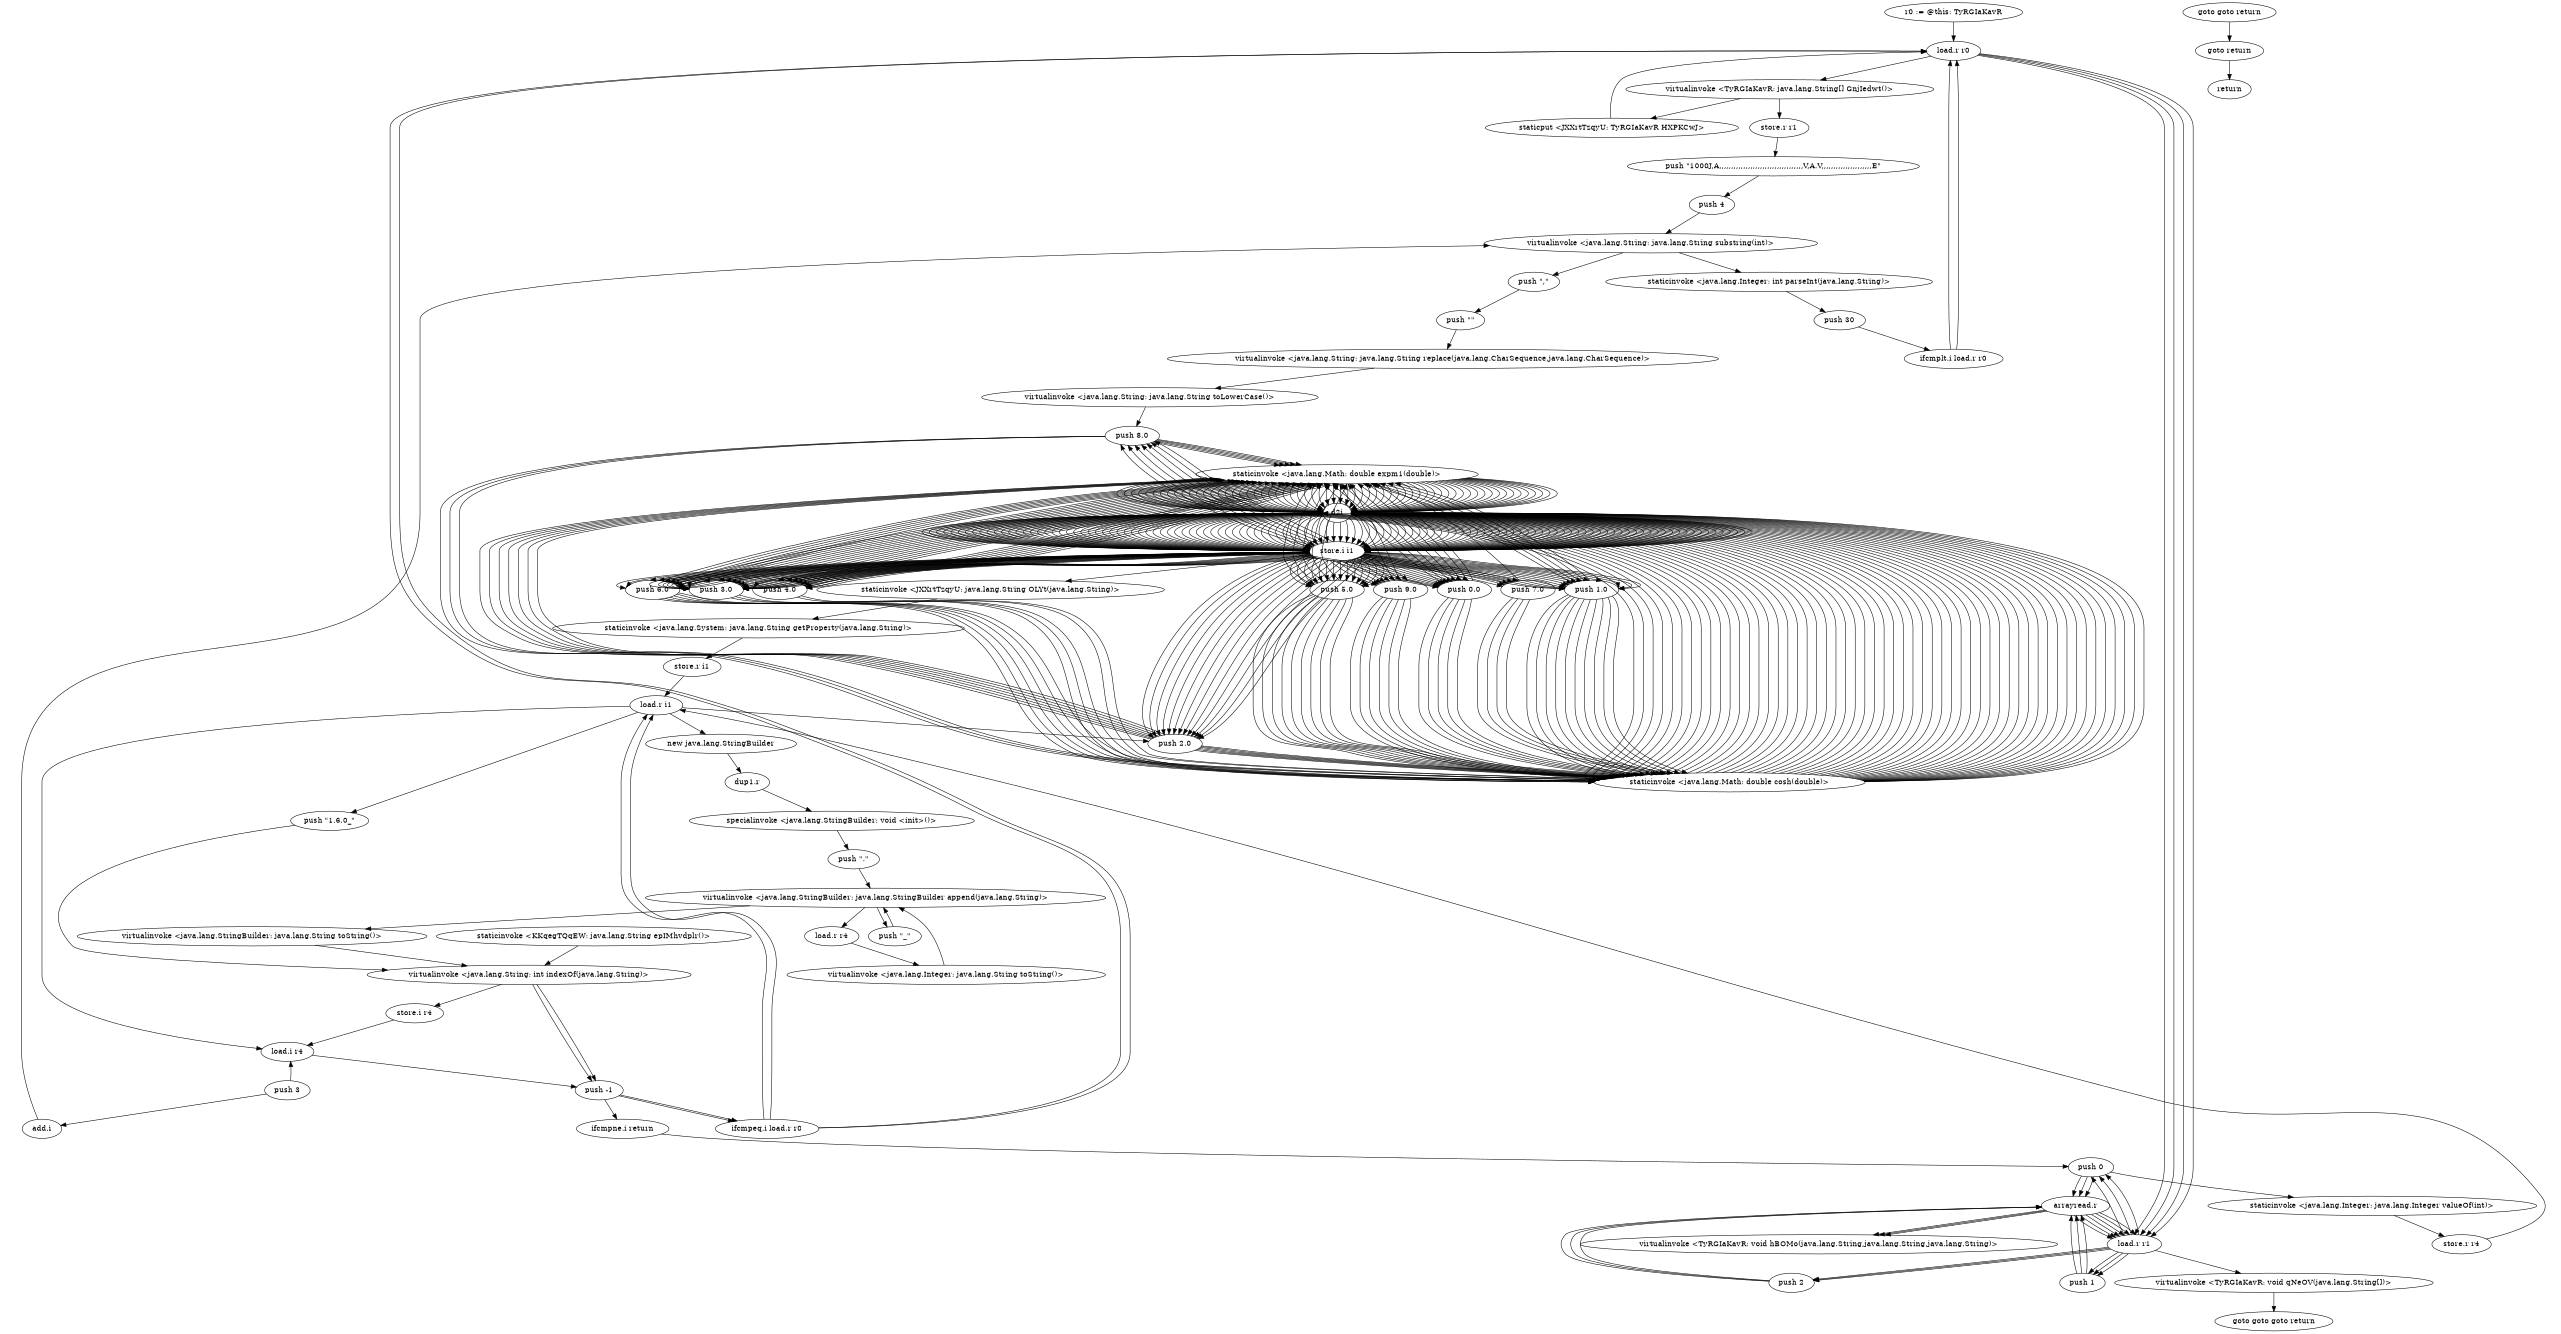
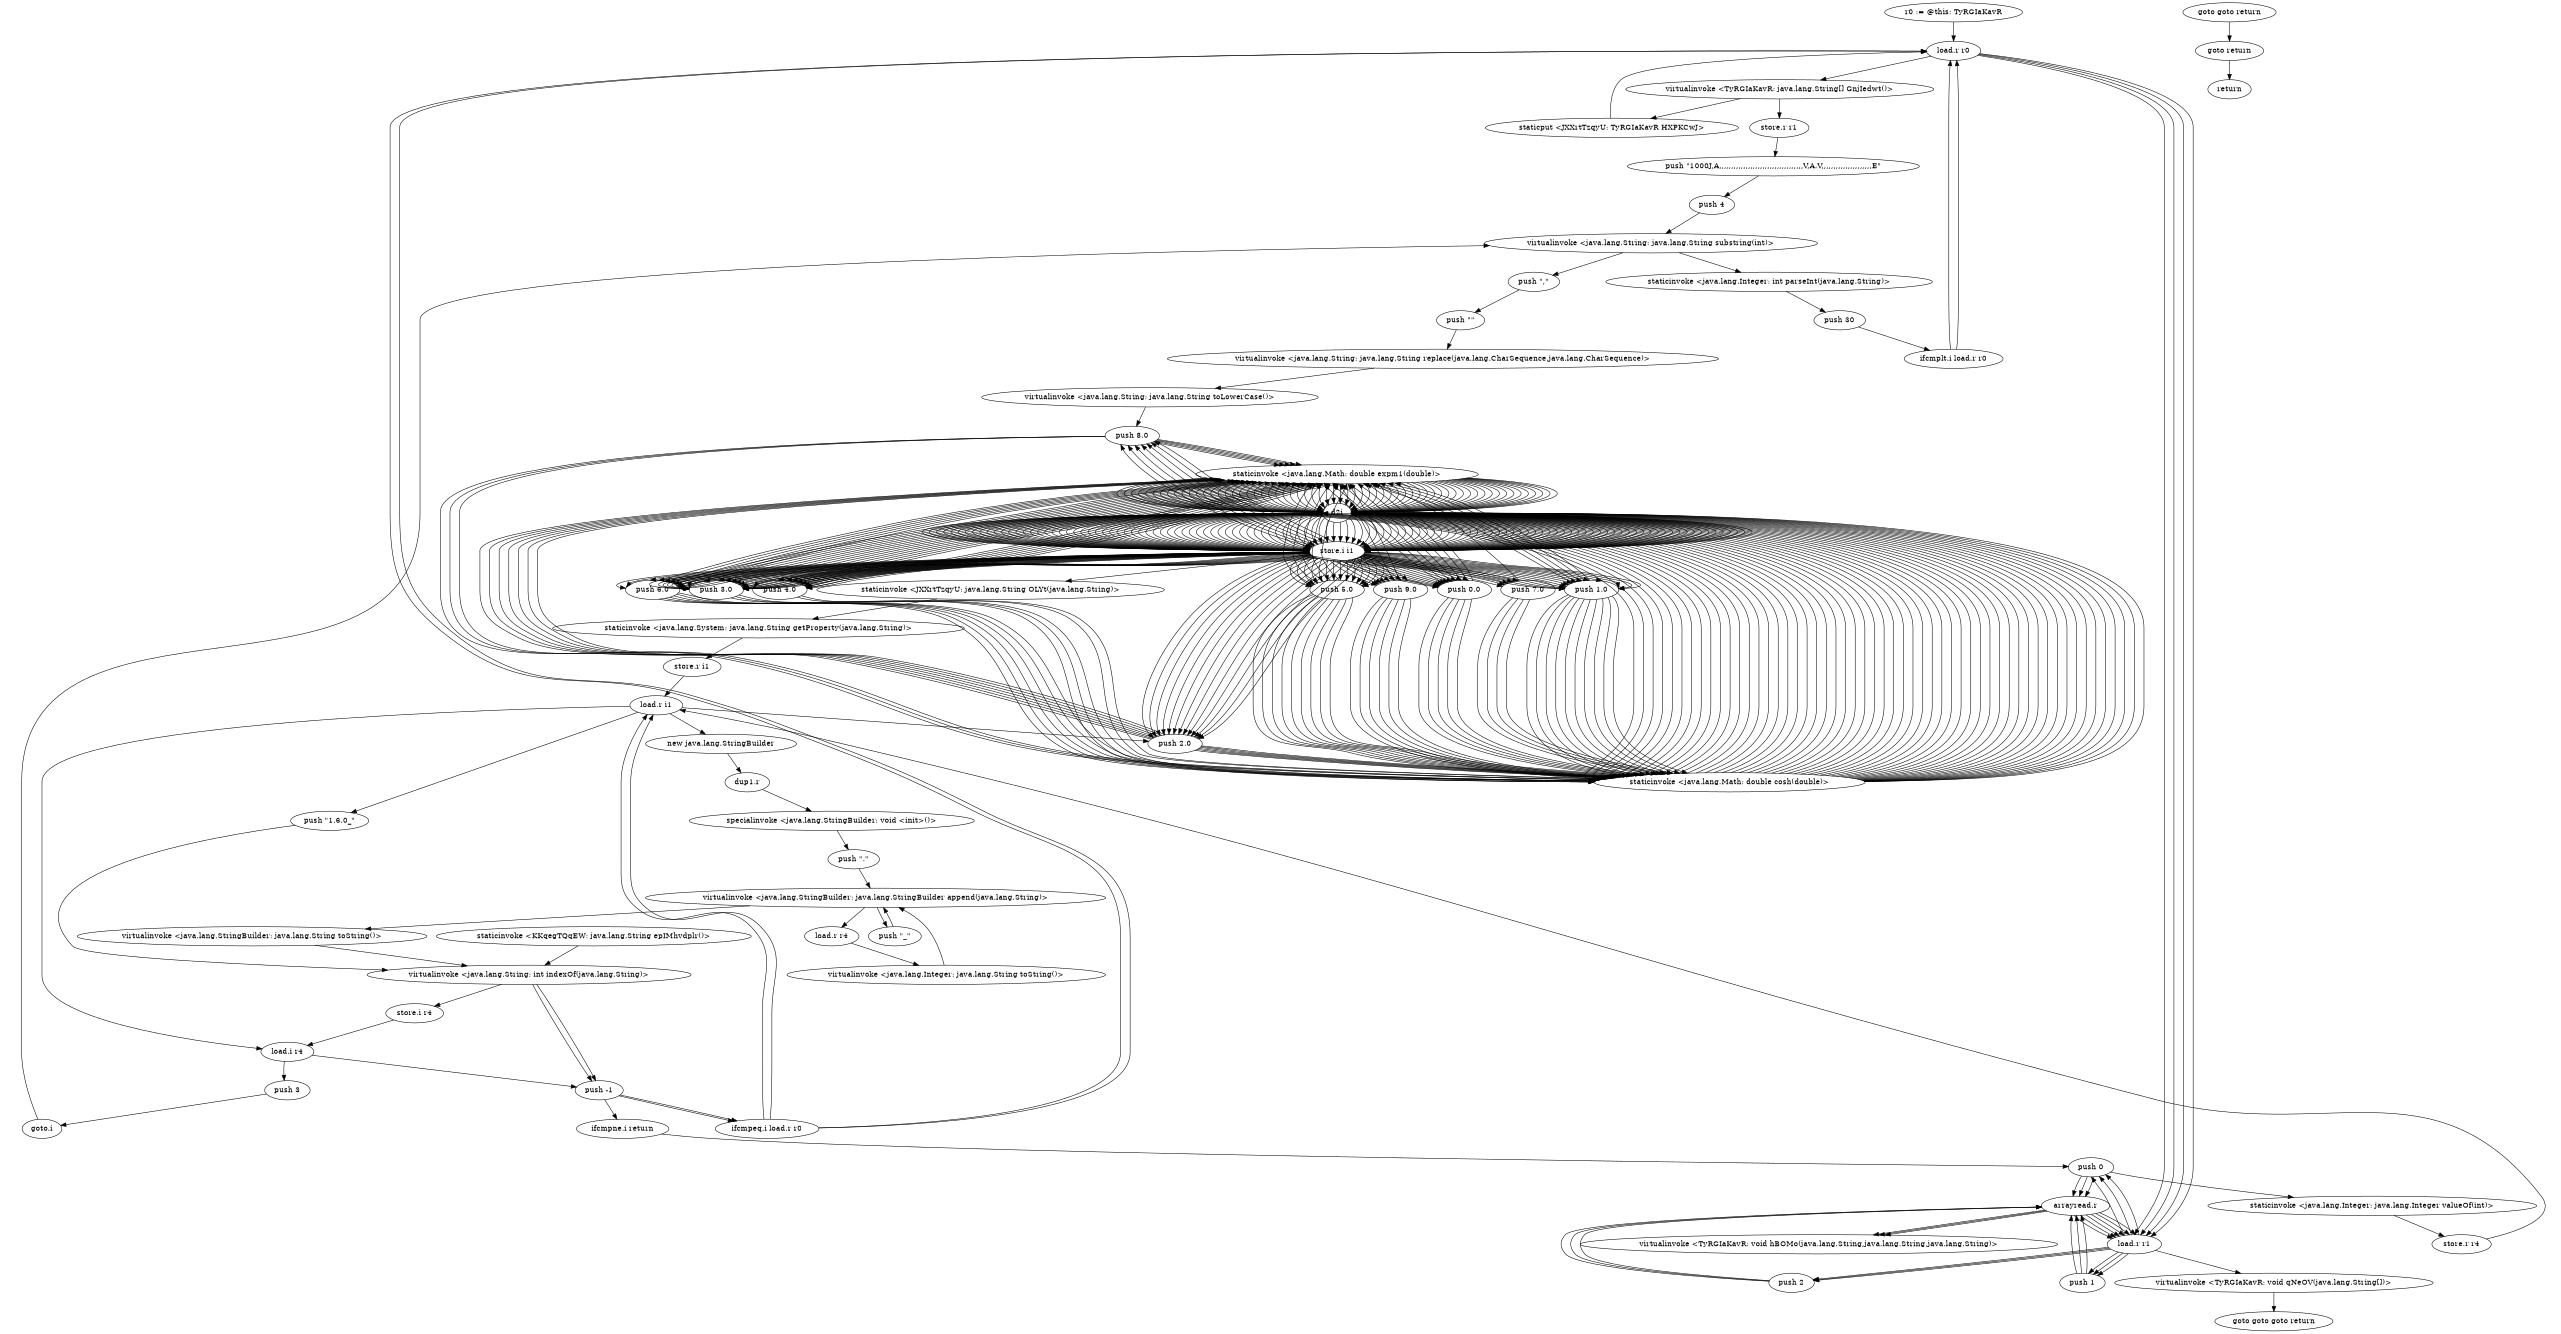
edge "push 3" -> "load.i r4": reversed
node "add.i": label "add.i" -> "goto.i"
